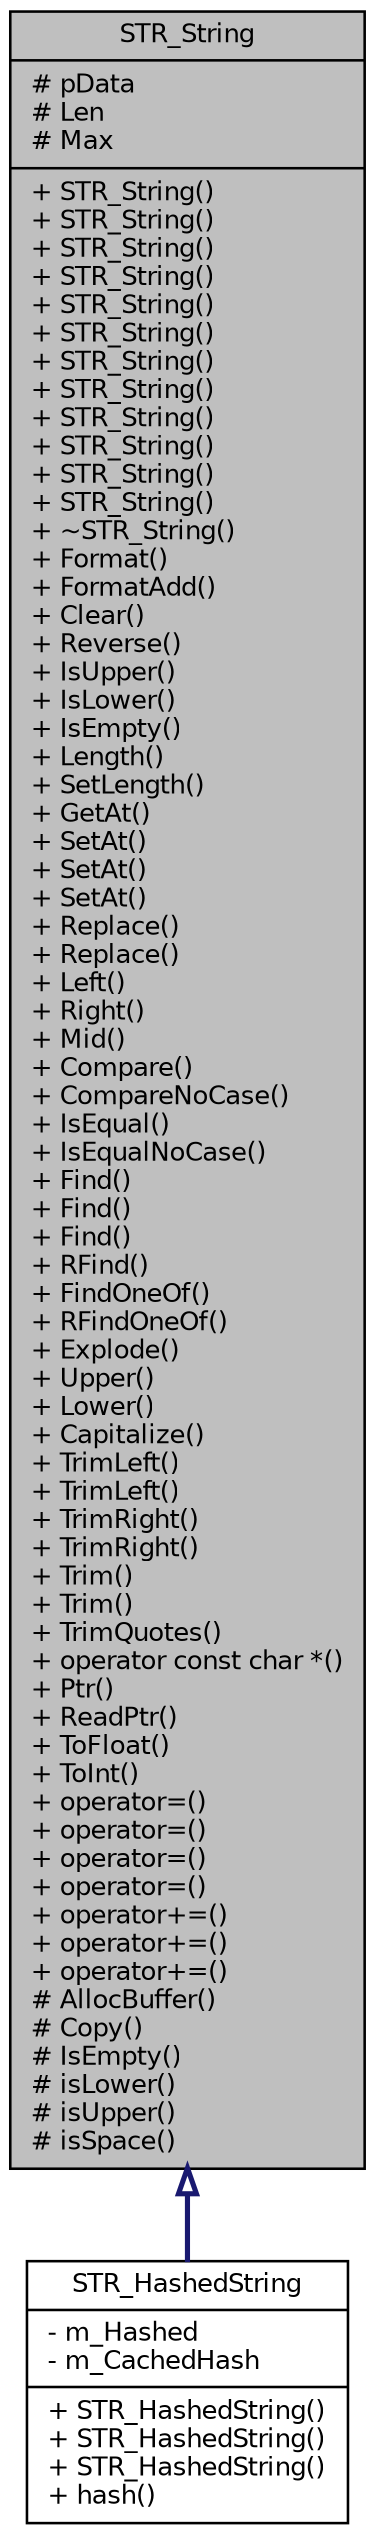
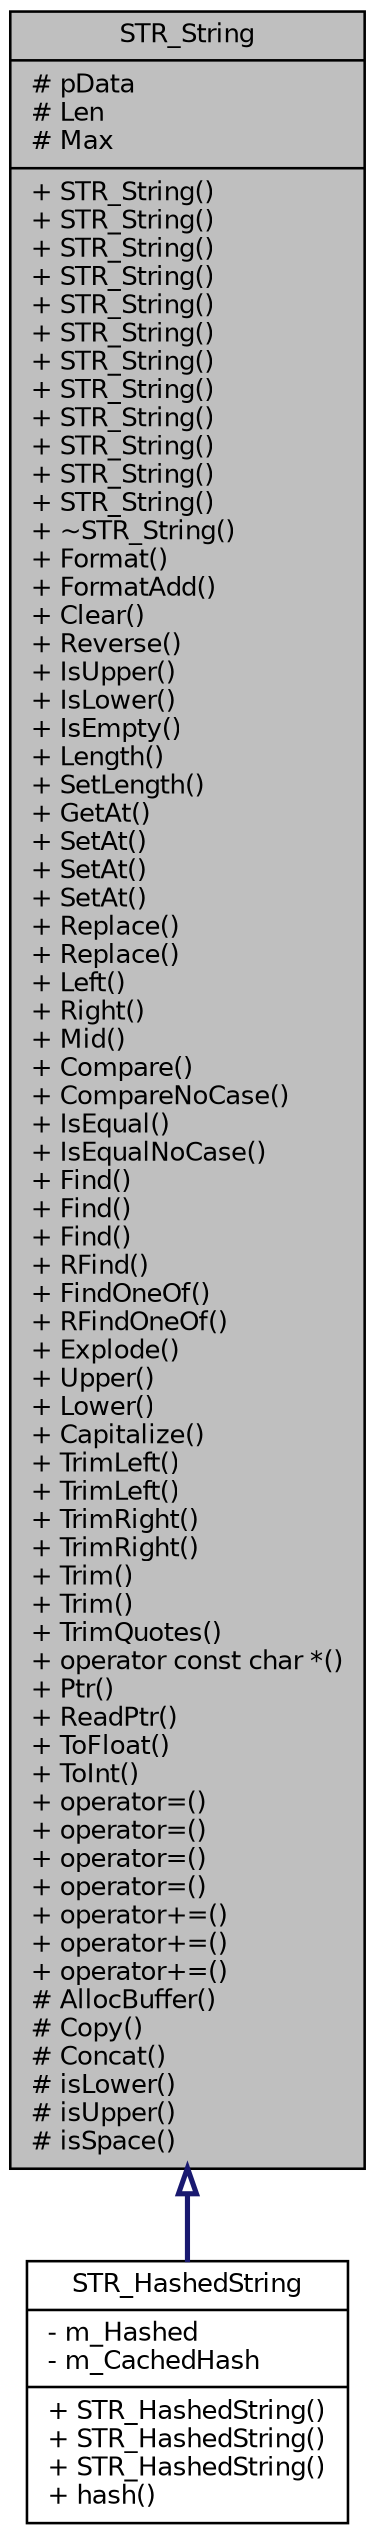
node "STR_String": text "# IsEmpty()" -> "# Concat()"
